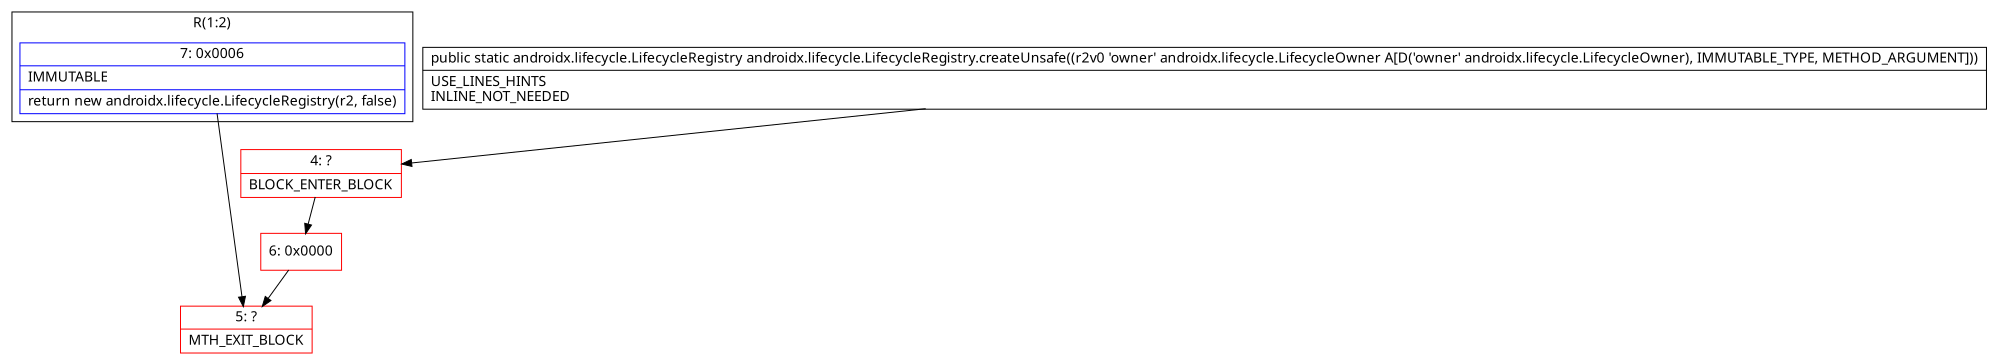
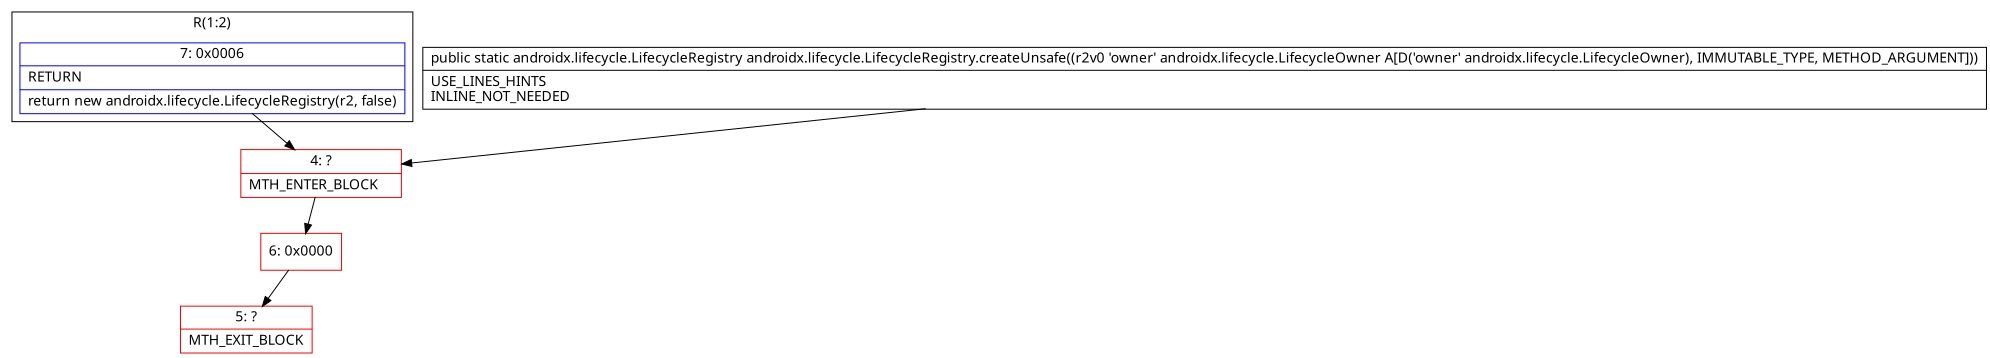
node "7: 0x0006": text "IMMUTABLE" -> "RETURN"
node "4: ?": text "BLOCK_ENTER_BLOCK" -> "MTH_ENTER_BLOCK"
edge "7: 0x0006" -> "5: ?": now "7: 0x0006" -> "4: ?"
